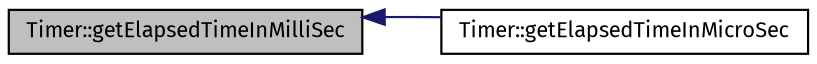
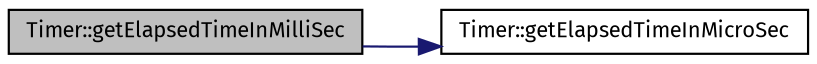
edge "Timer::getElapsedTimeInMicroSec" -> "Timer::getElapsedTimeInMilliSec": reversed
